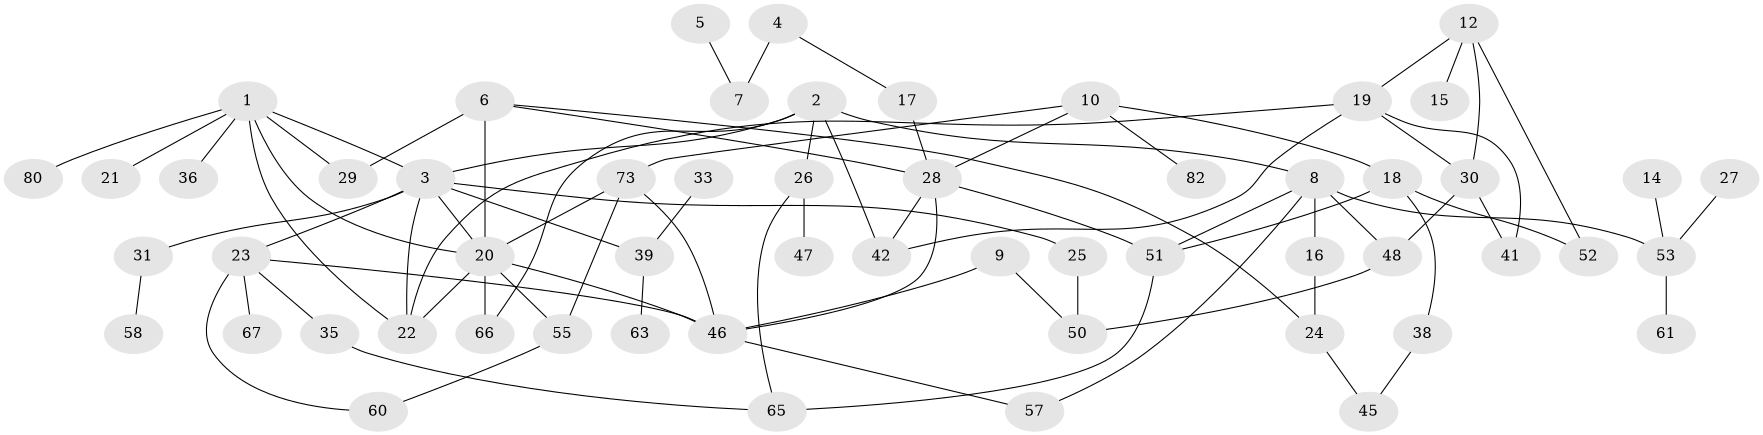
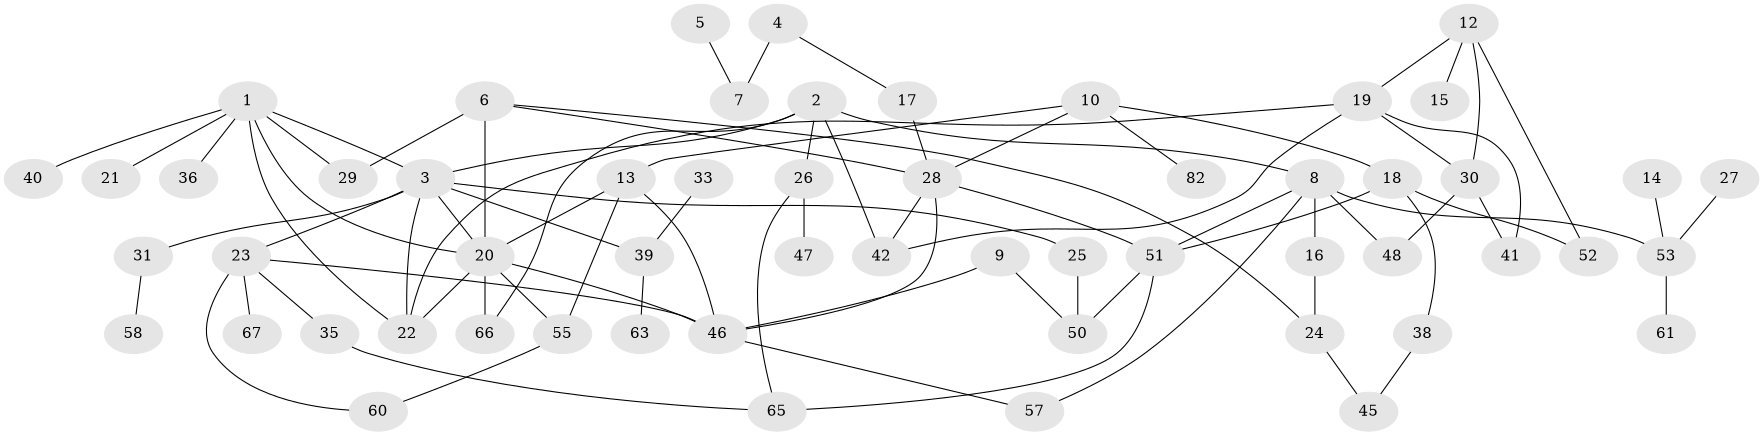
node "80": label "80" -> "40"
node "73": label "73" -> "13"
edge "48" -- "50": now "51" -- "50"
